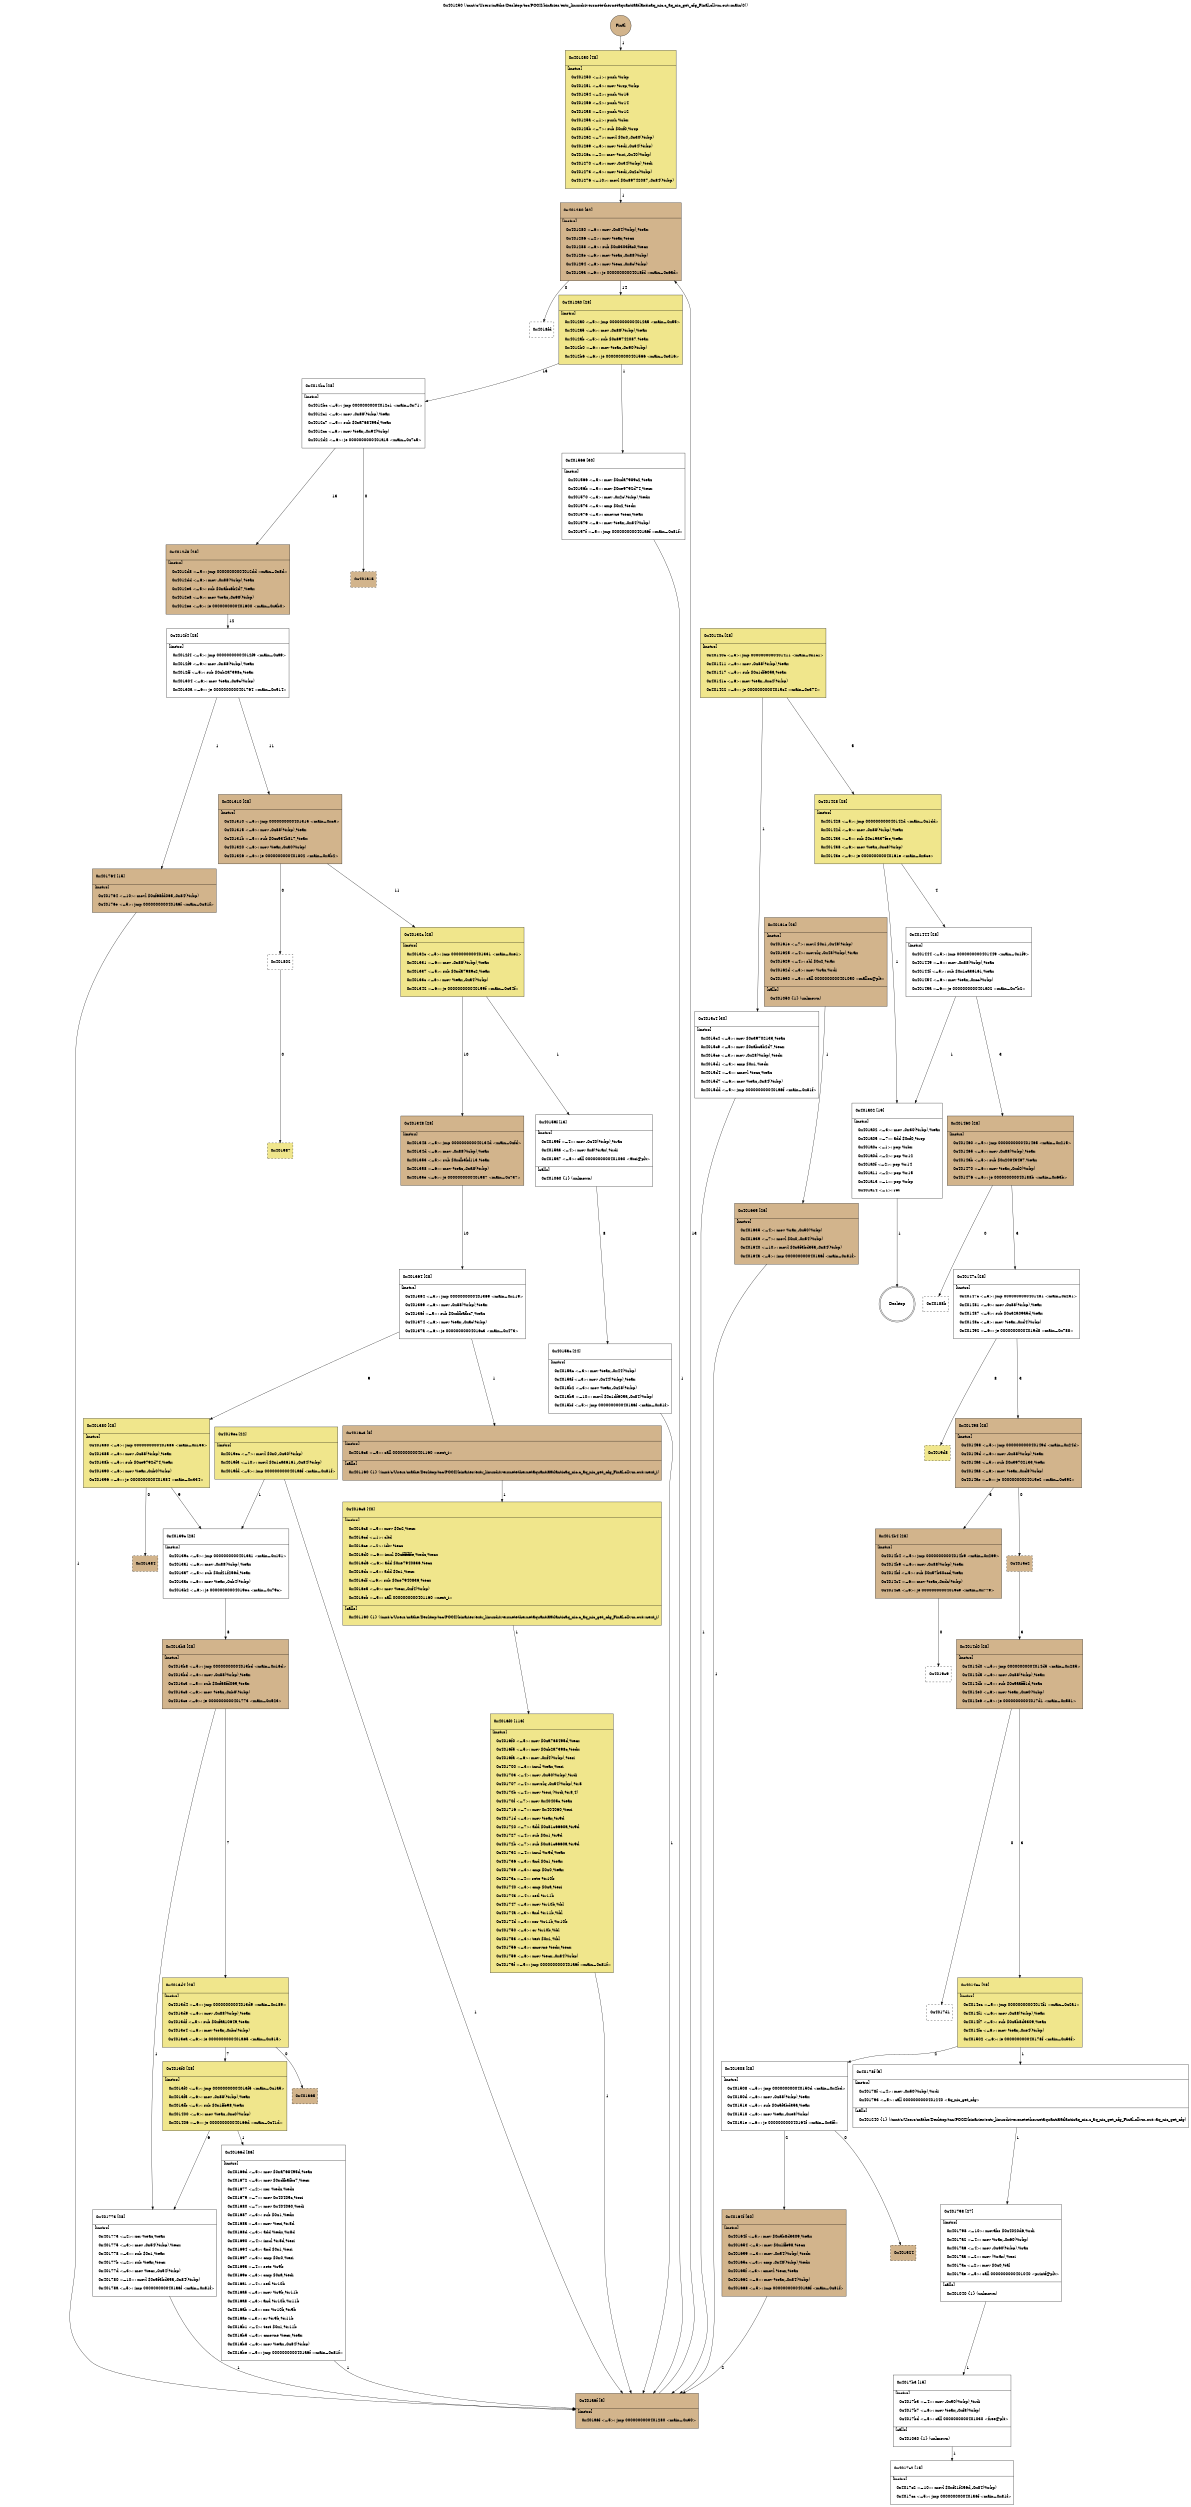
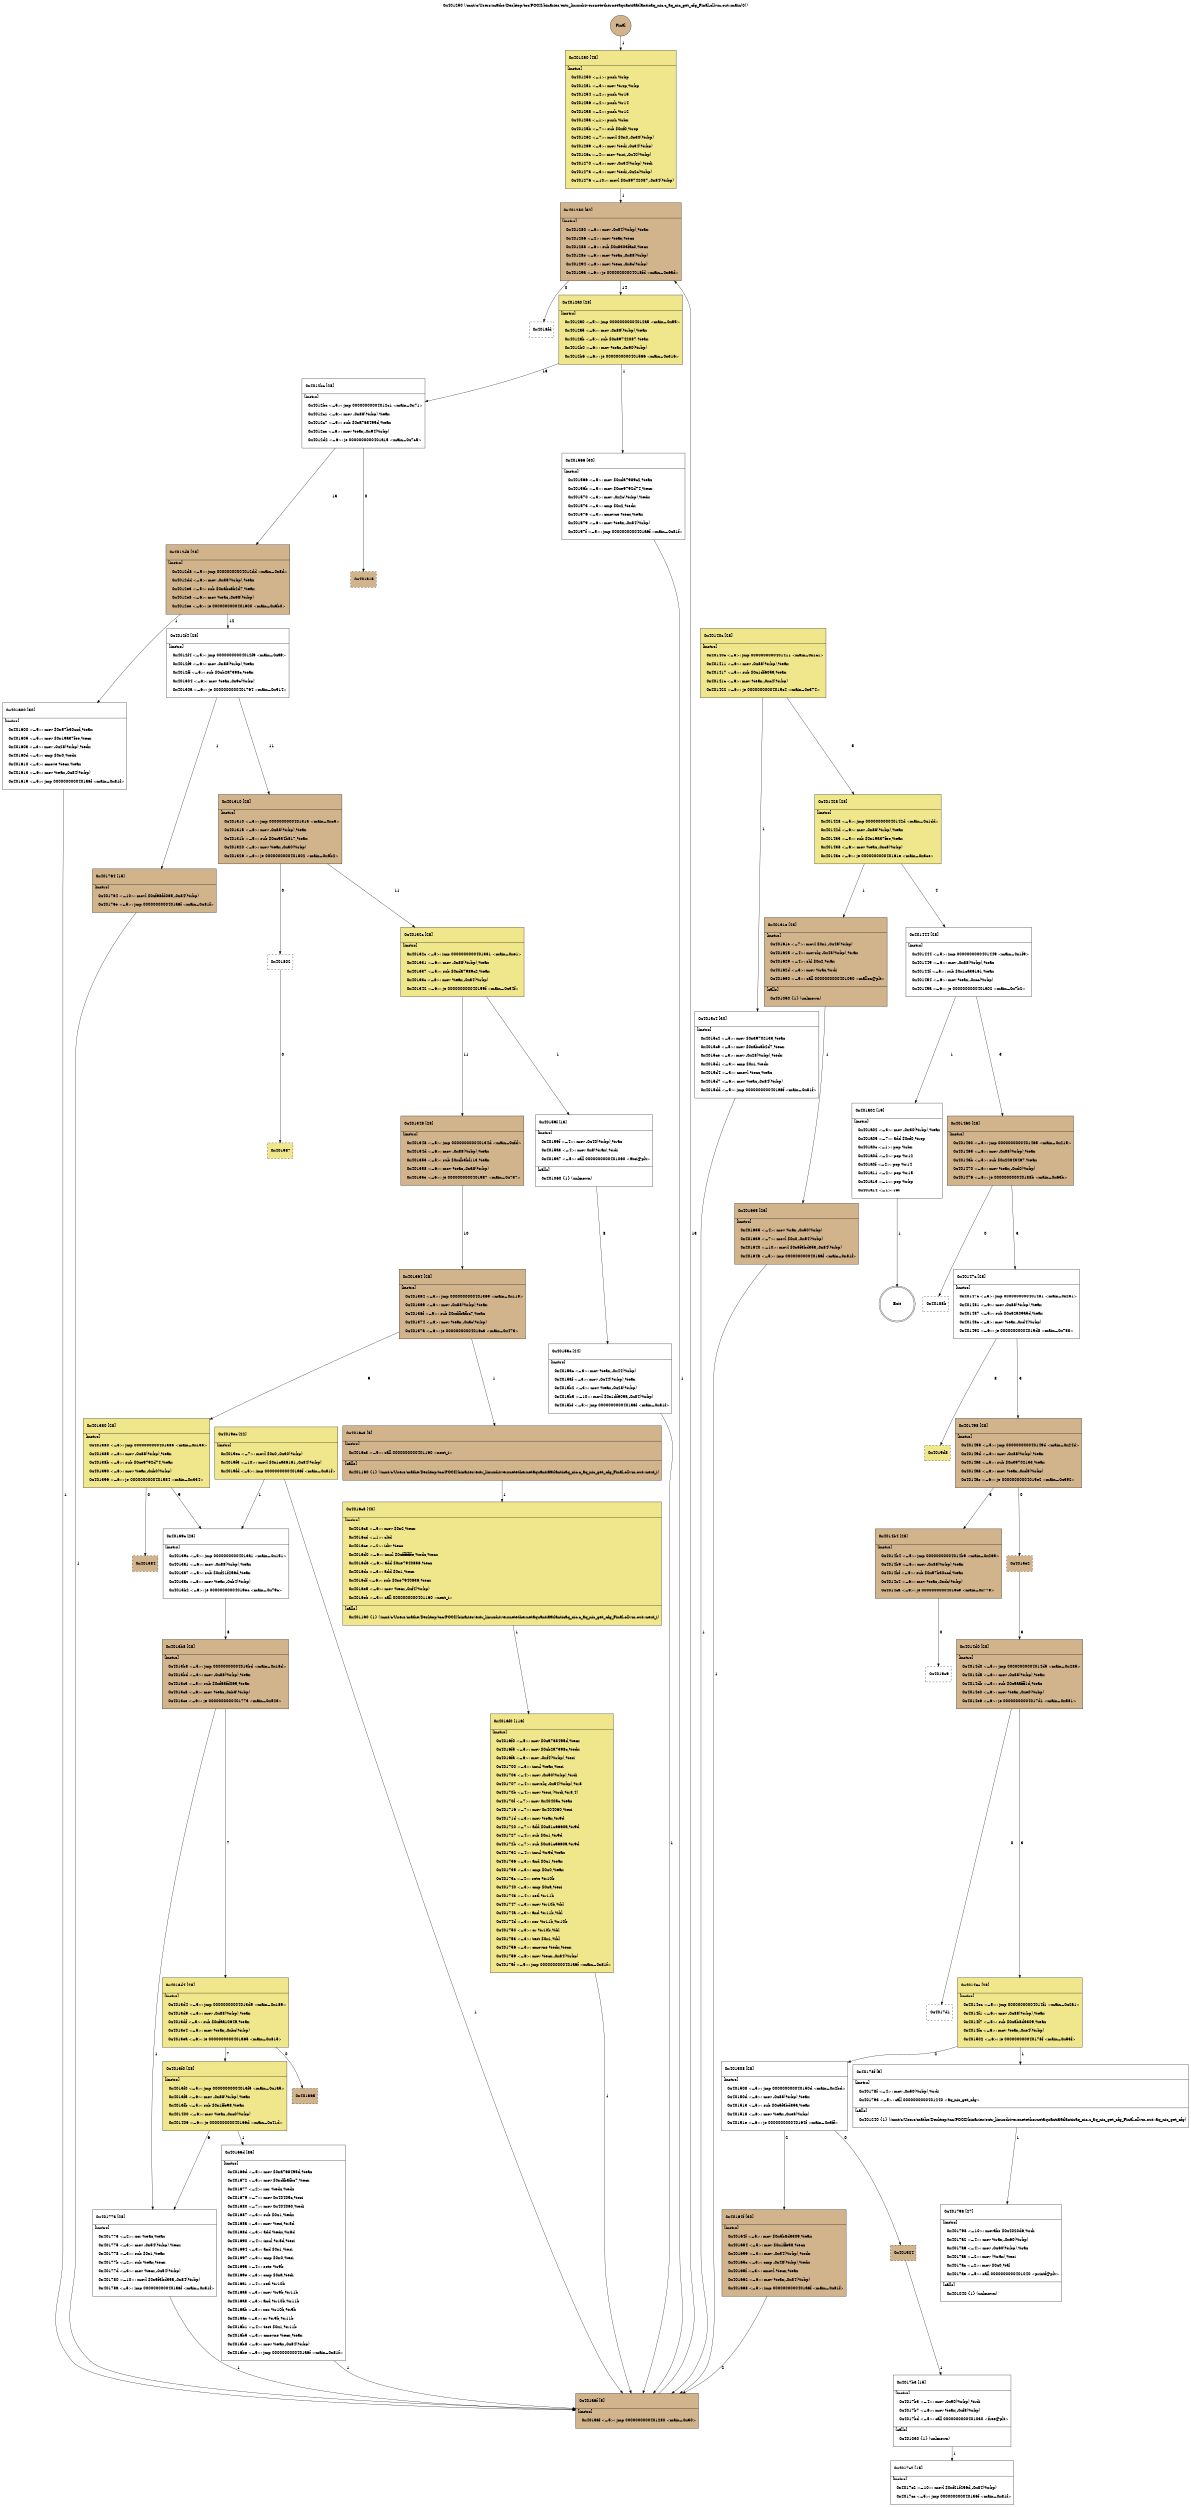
node "0x401600 [30]": added
edge "0x401428 [28]" -> "0x401a02 [19]": now "0x401428 [28]" -> "0x40161e [23]"
edge "0x40132c [28]" -> "0x401348 [28]": label " 10" -> " 11"
node "0x401364 [28]": fillcolor white -> tan
node "Desktop": label "Desktop" -> "Exit"
edge "0x401798 [27]" -> "0x4017b3 [15]": now "0x401524" -> "0x4017b3 [15]"
